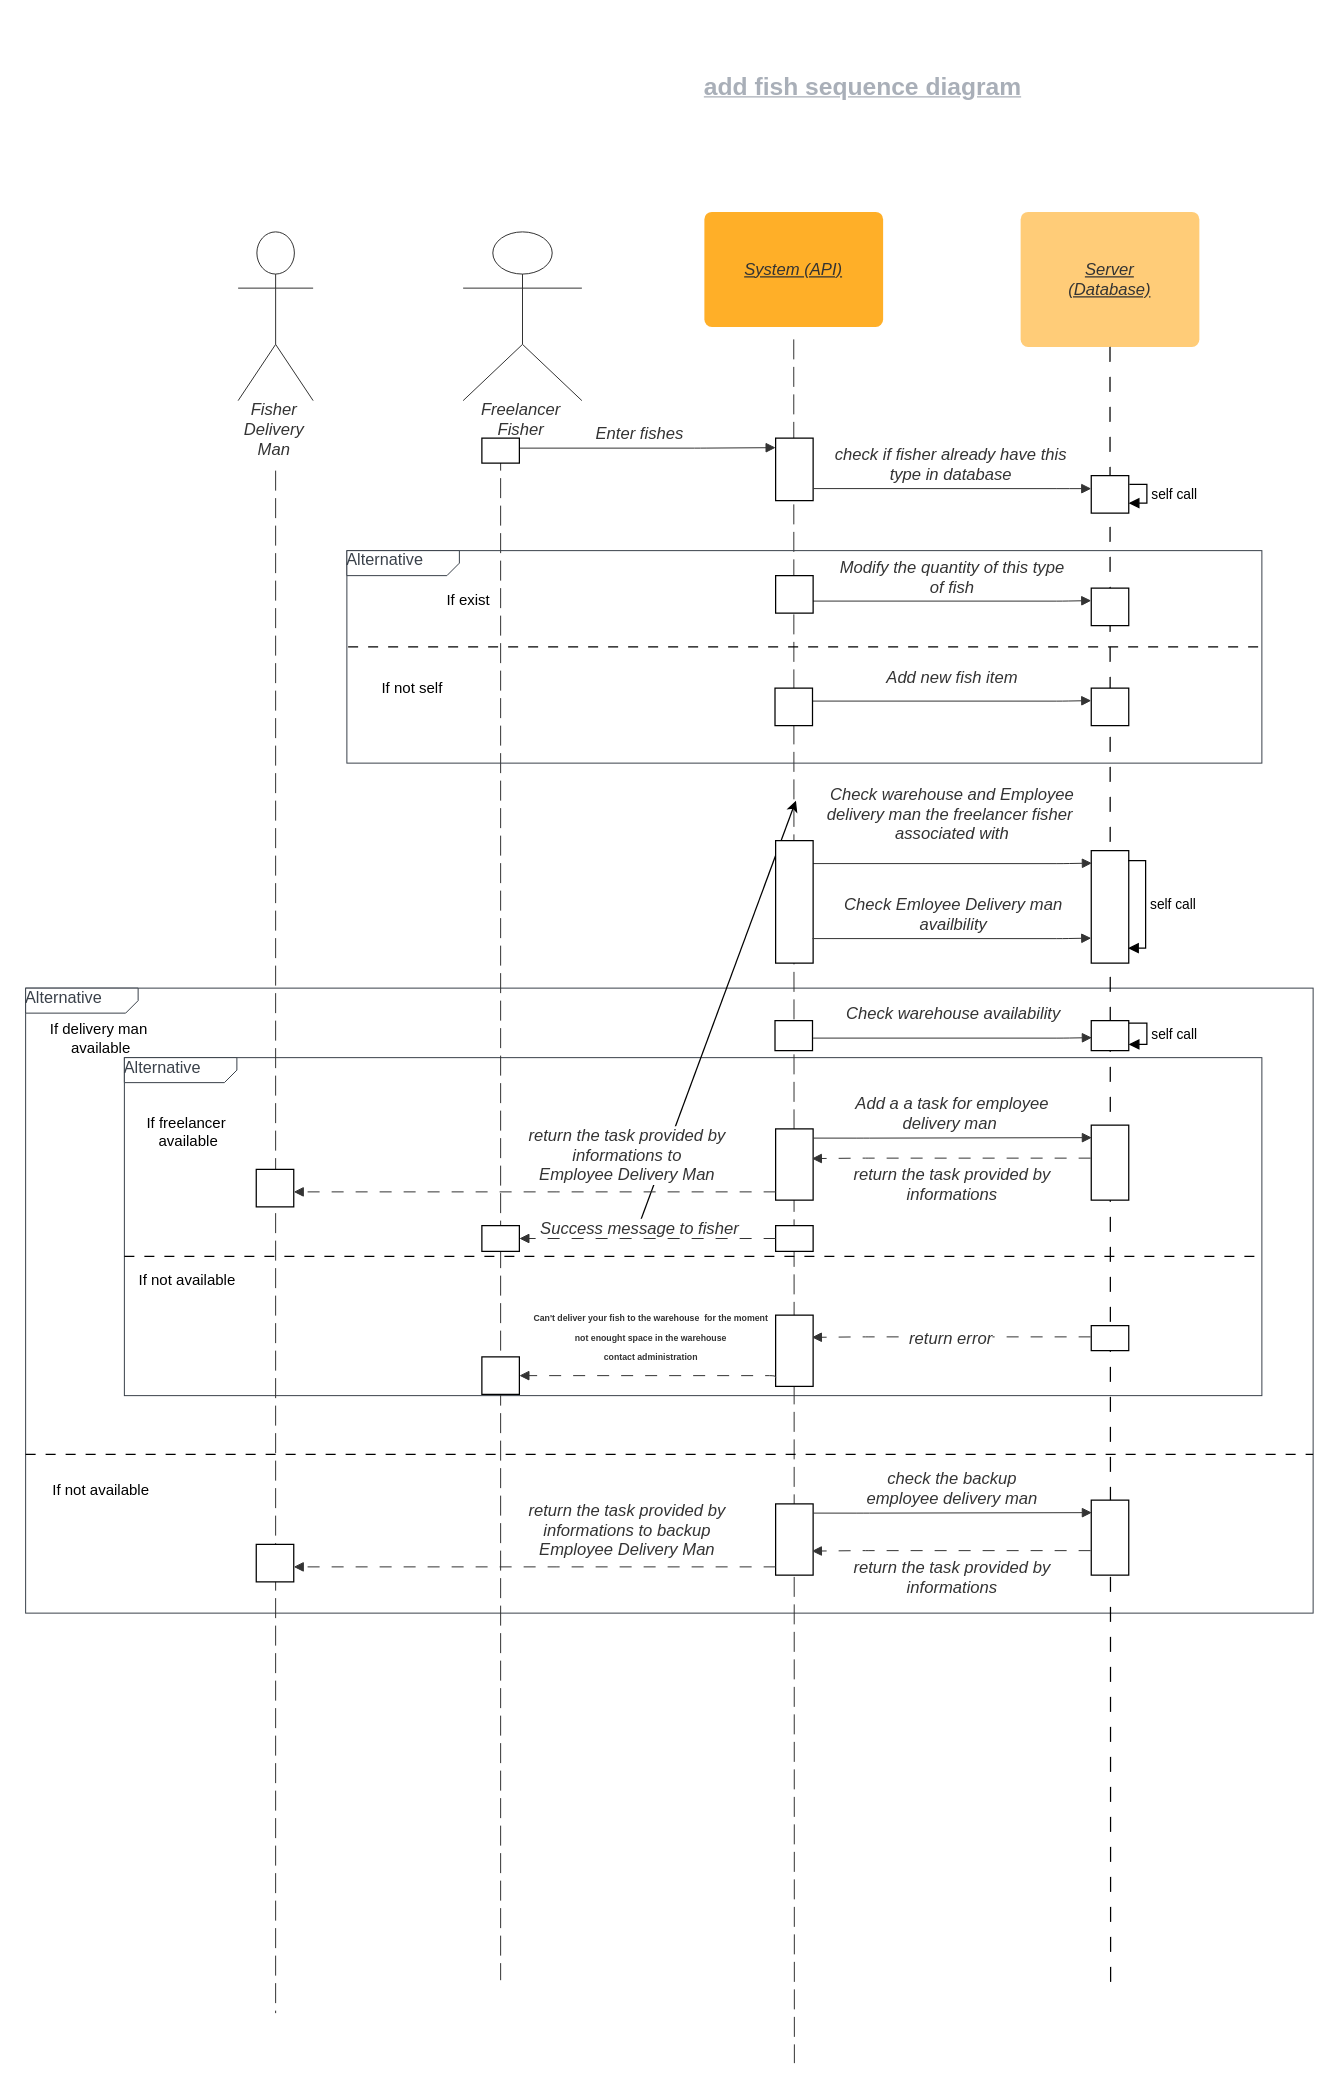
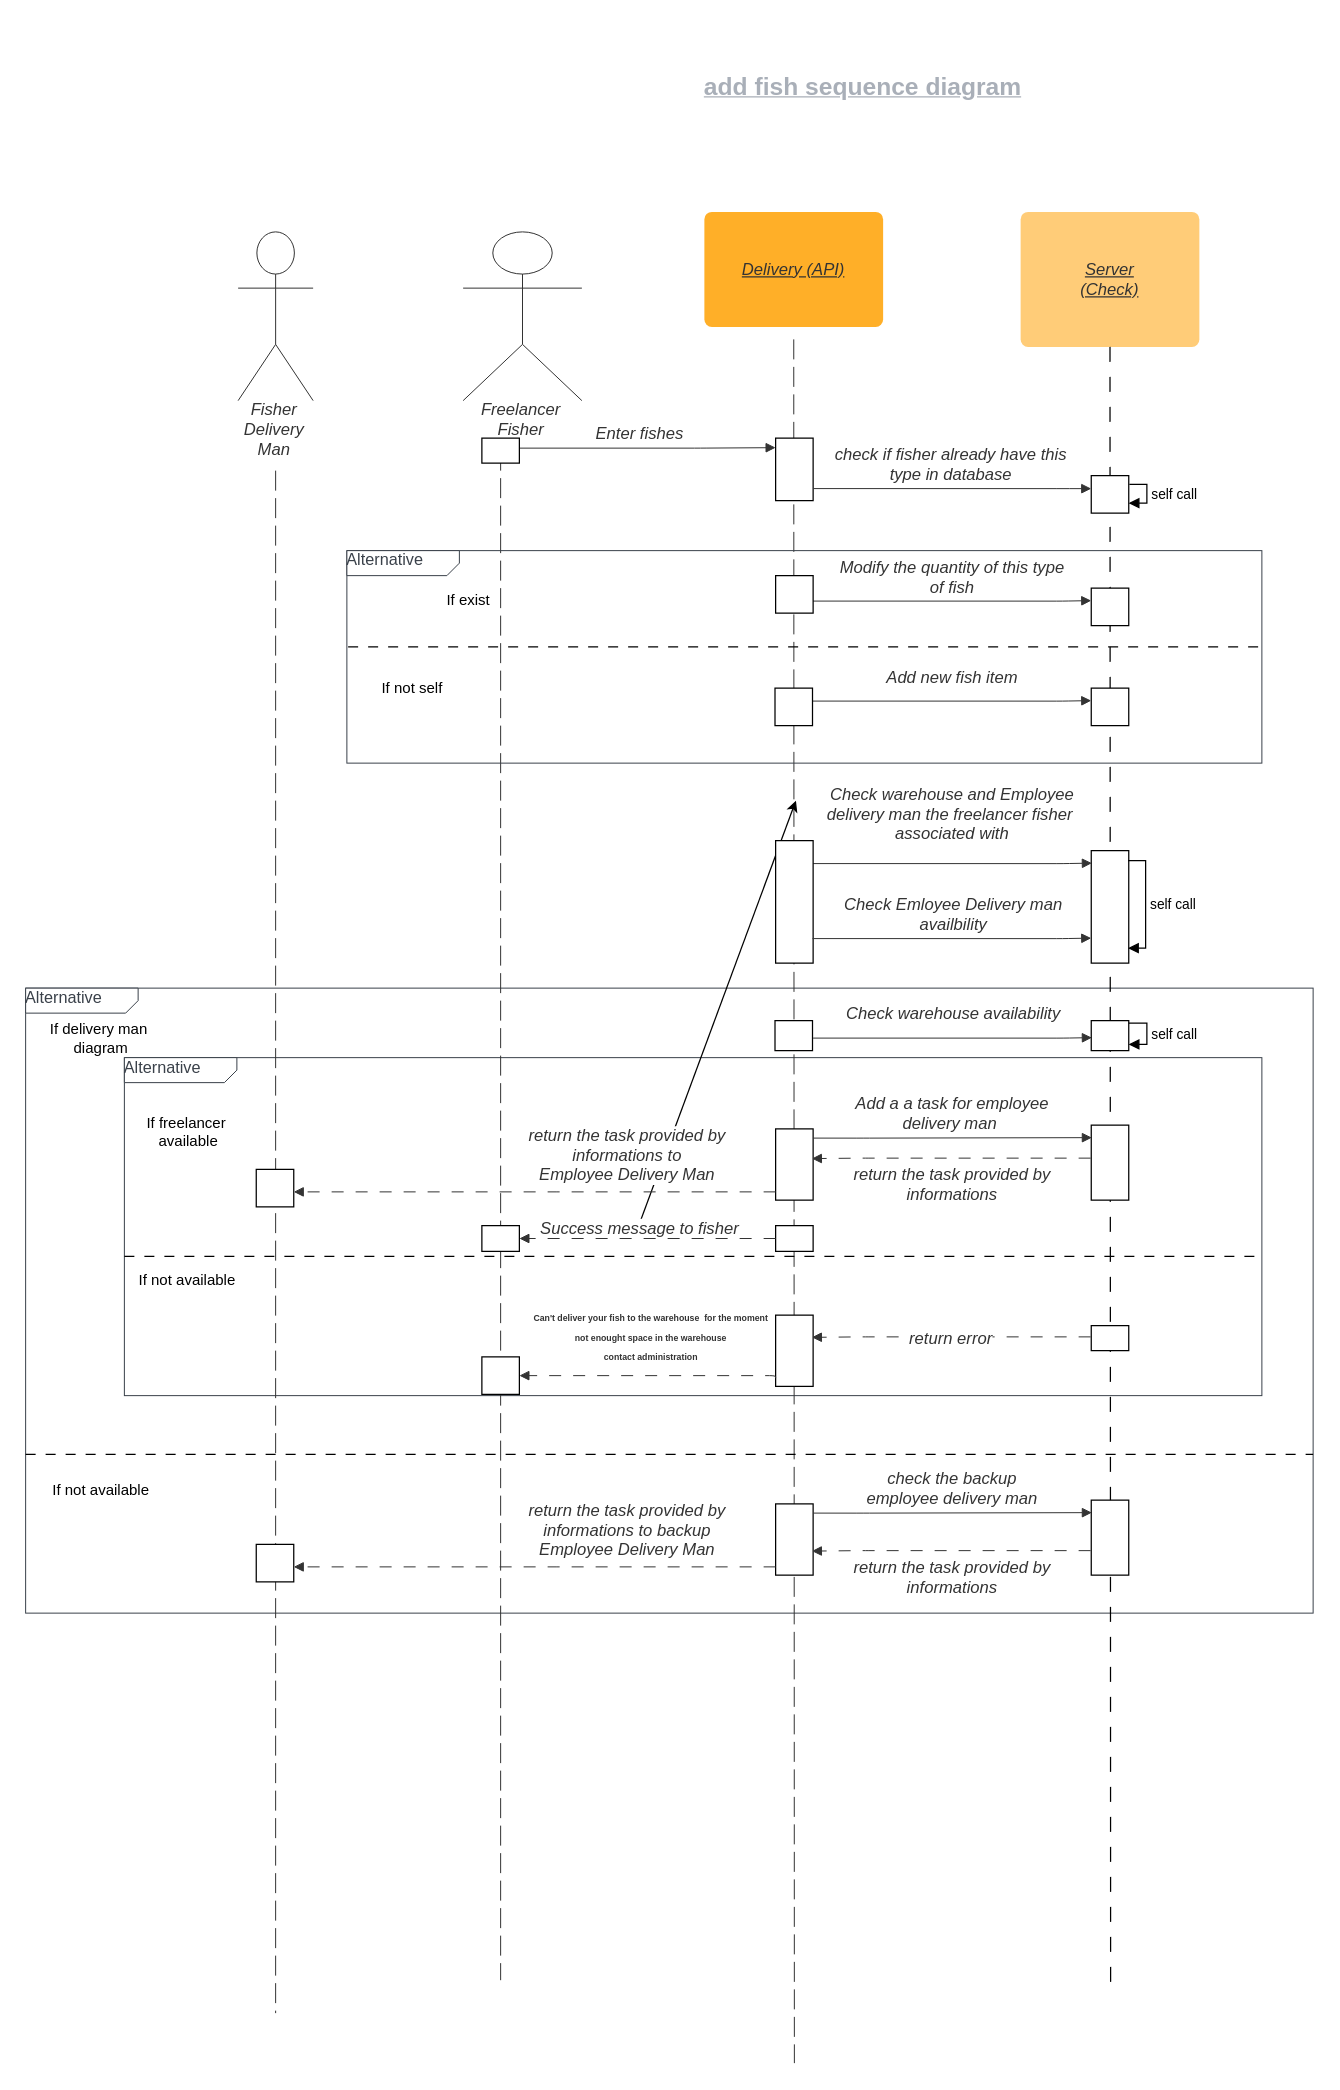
node "System (API)": label "System (API)" -> "Delivery (API)"
node "Server (Database)": label "Server (Database)" -> "Server (Check)"
node "If delivery man available": label "If delivery man available" -> "If delivery man diagram"
